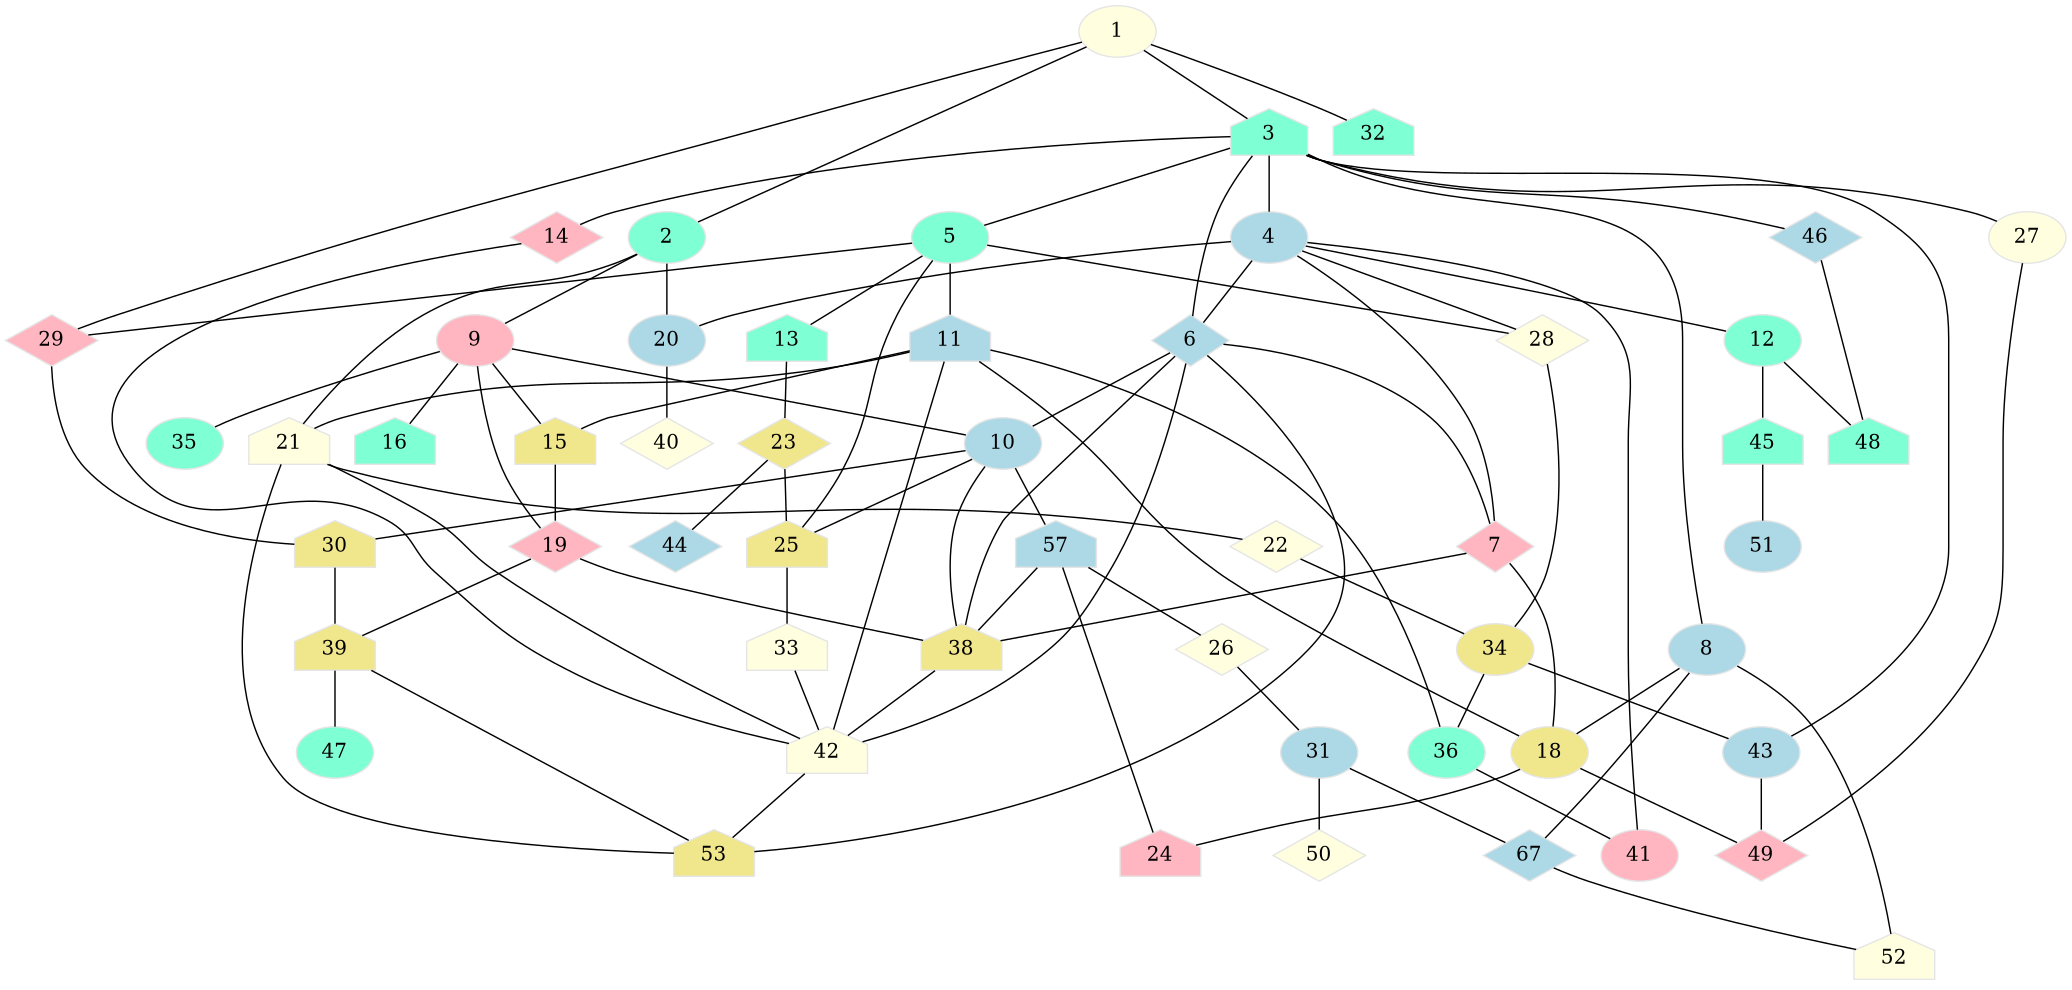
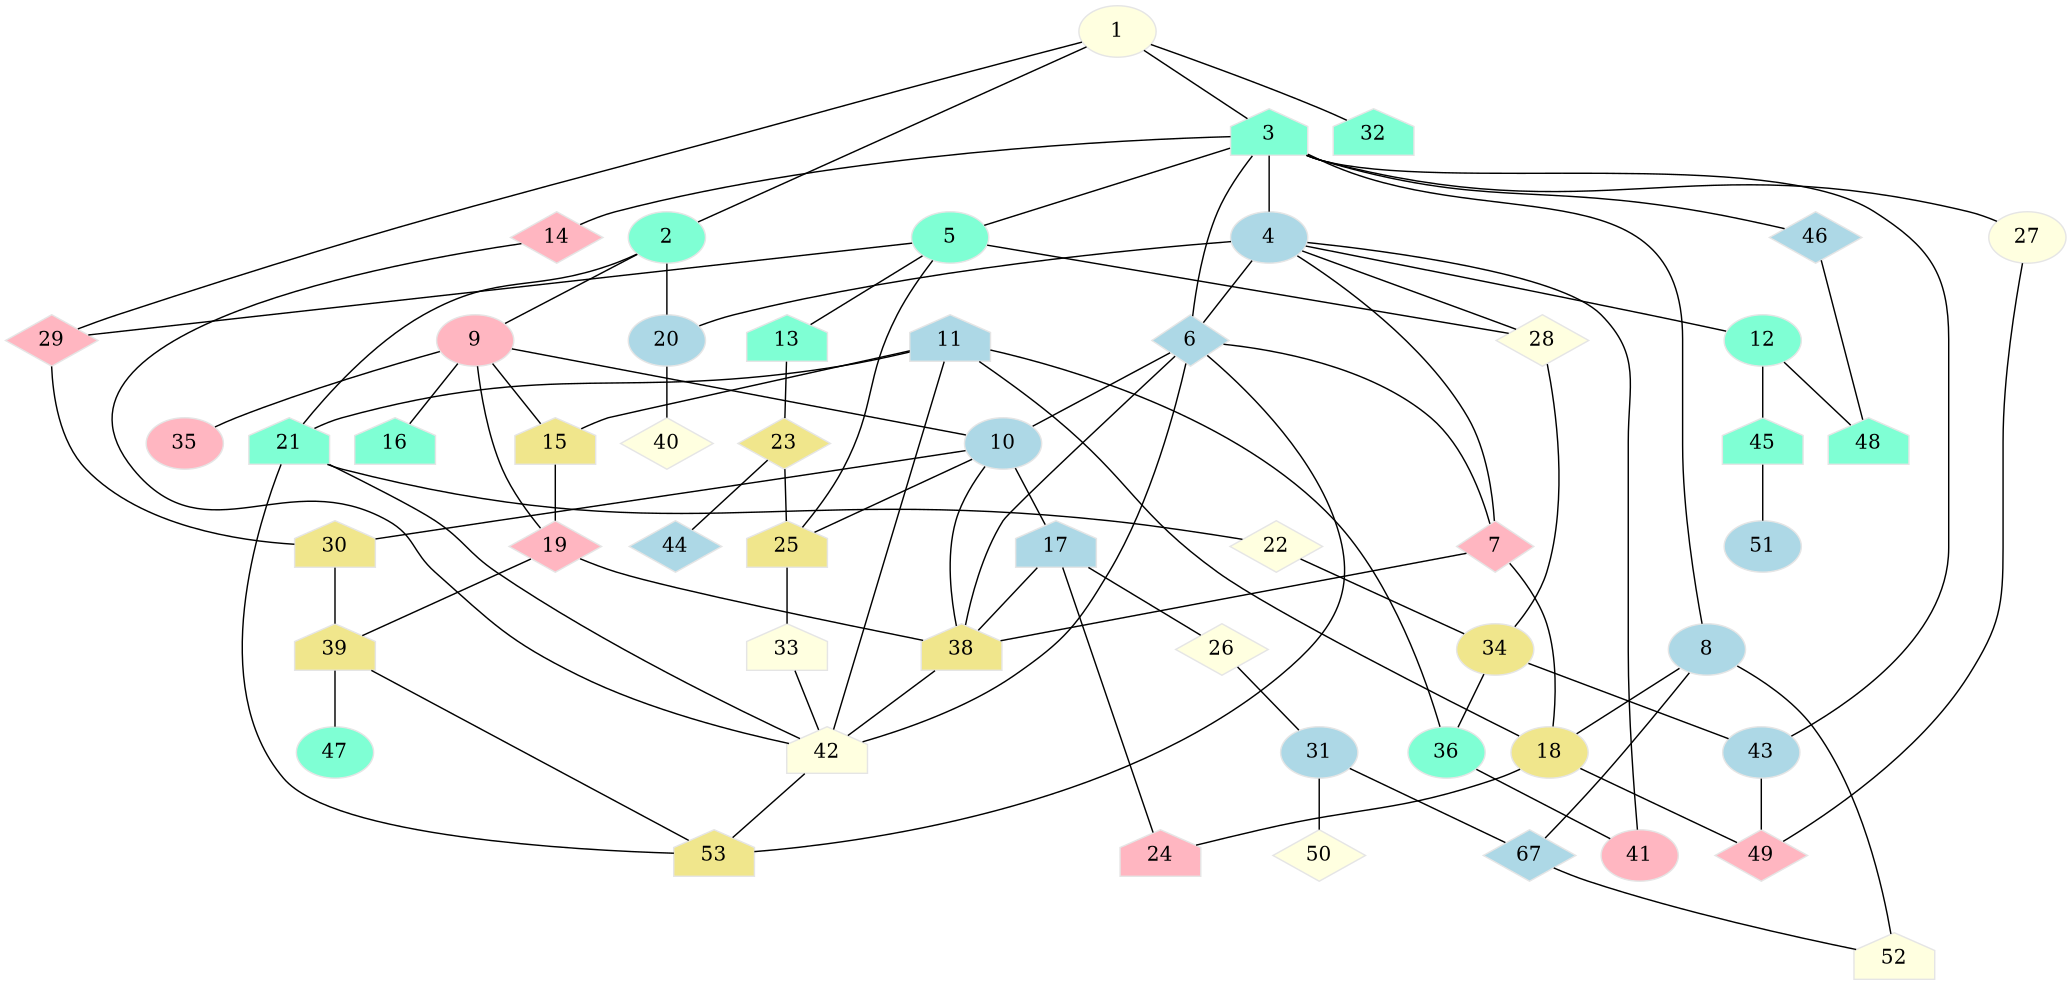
edge "5" -- "11": removed
node "35": fillcolor aquamarine -> lightpink
node "21": fillcolor lightyellow -> aquamarine
node "57": label "57" -> "17"
